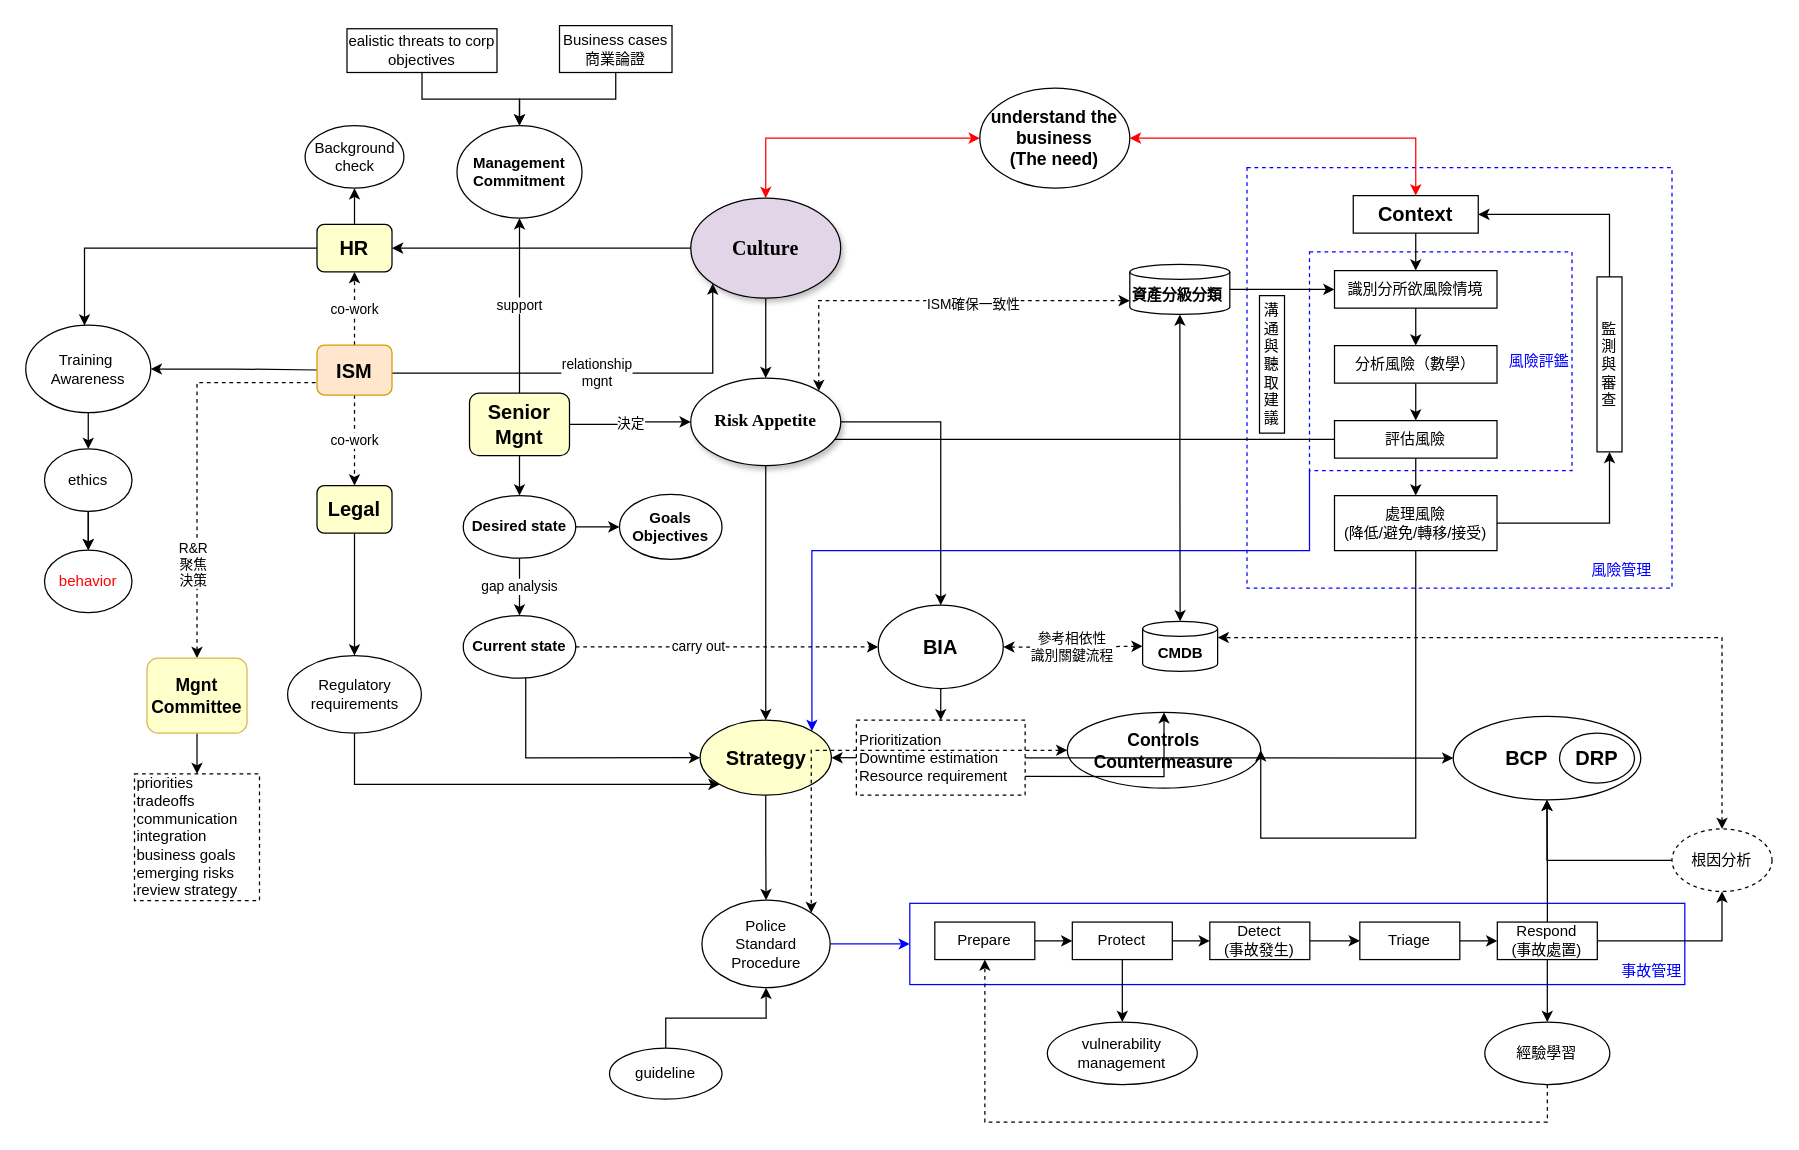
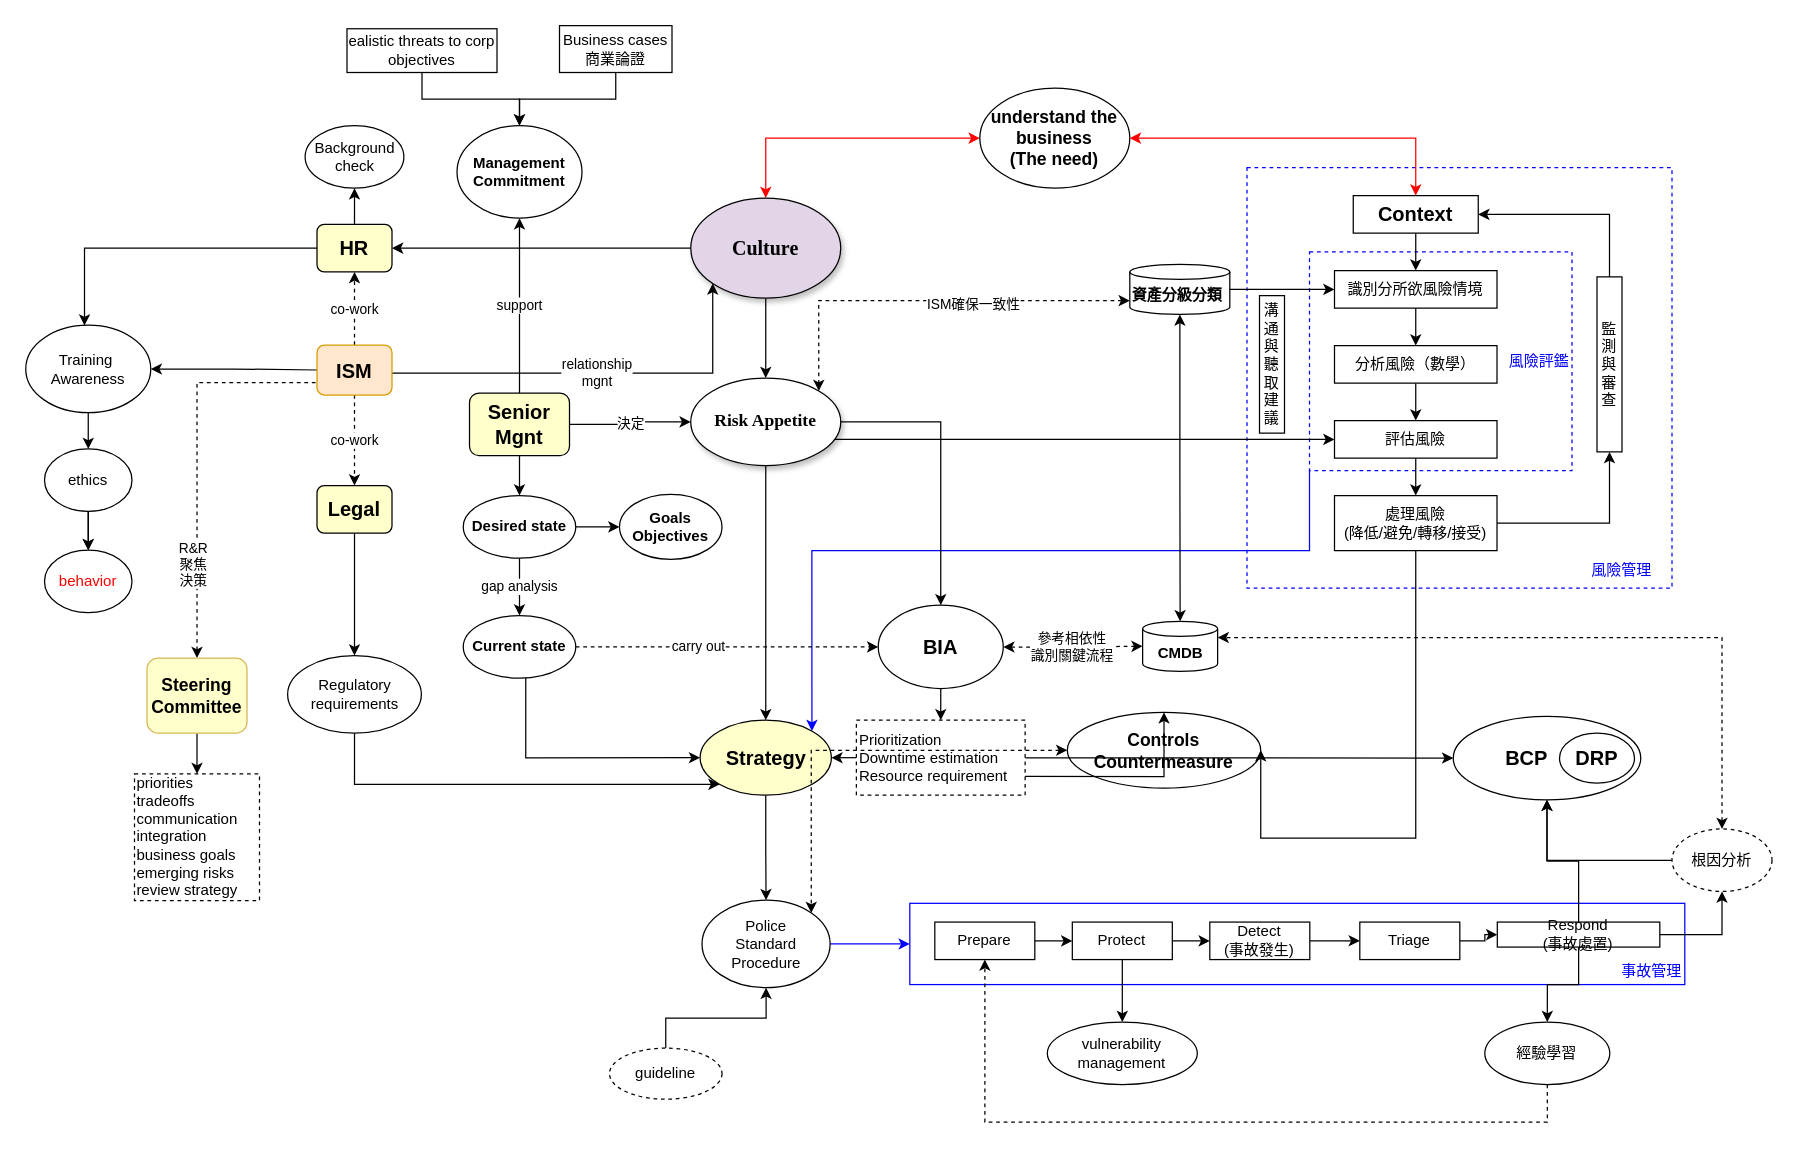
edge "Risk Appetite" -- "評估風險": arrowhead none -> classic
node "Mgnt Committee": label "Mgnt Committee" -> "Steering Committee"
node "Respond (事故處置)": size 100x38 -> 163x25
node "guideline": style solid -> dashed
